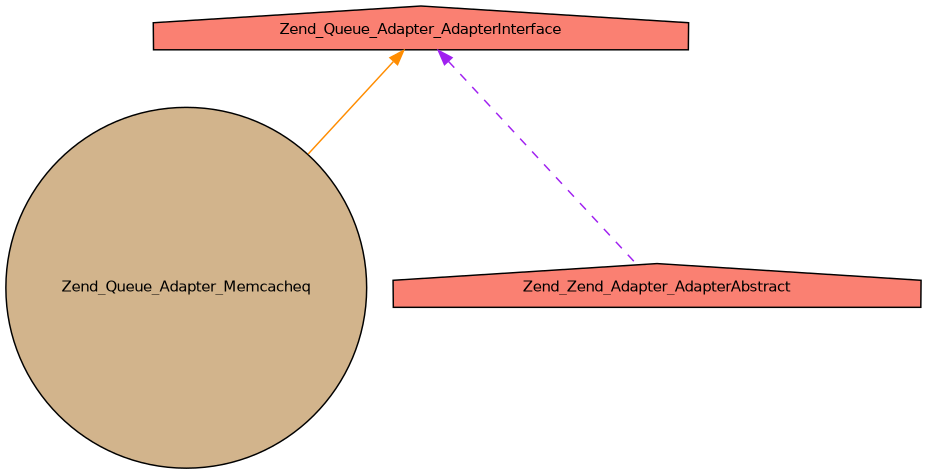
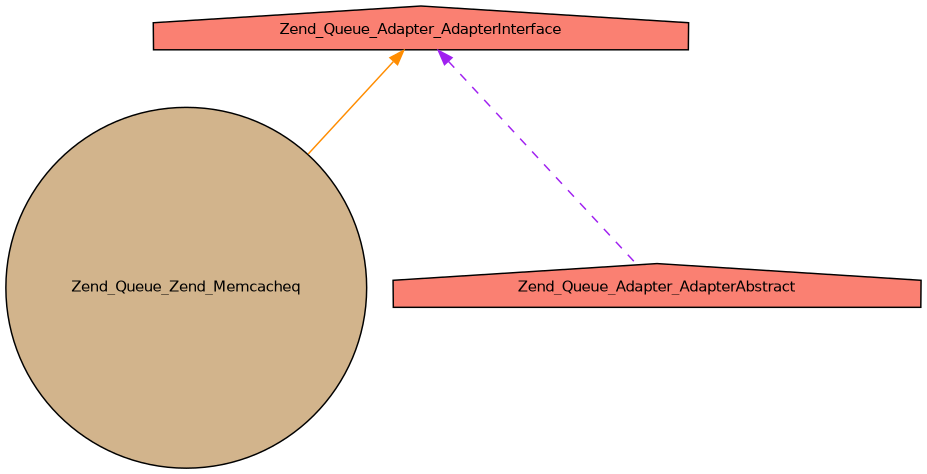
node "Zend_Queue_Adapter_Memcacheq": label "Zend_Queue_Adapter_Memcacheq" -> "Zend_Queue_Zend_Memcacheq"
node "Zend_Zend_Adapter_AdapterAbstract": label "Zend_Zend_Adapter_AdapterAbstract" -> "Zend_Queue_Adapter_AdapterAbstract"
